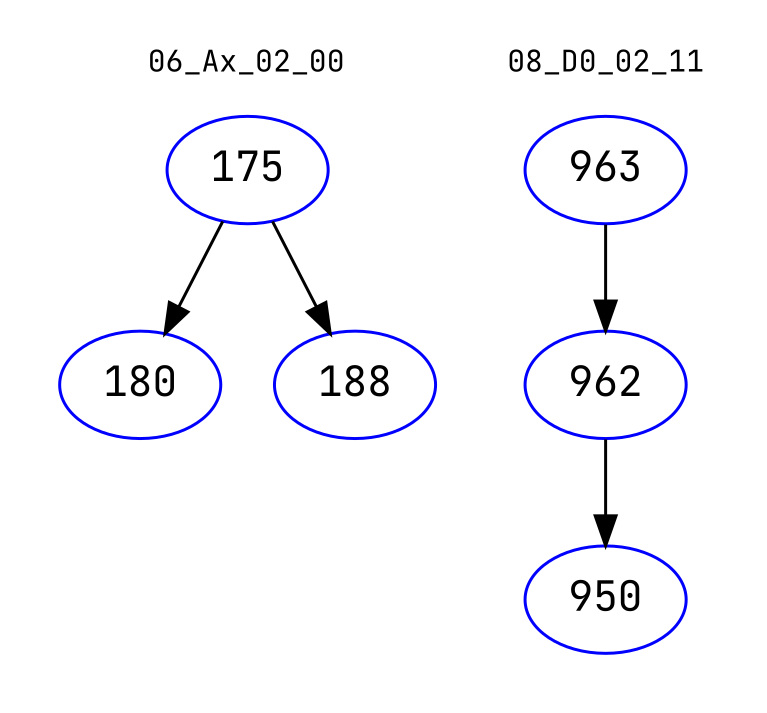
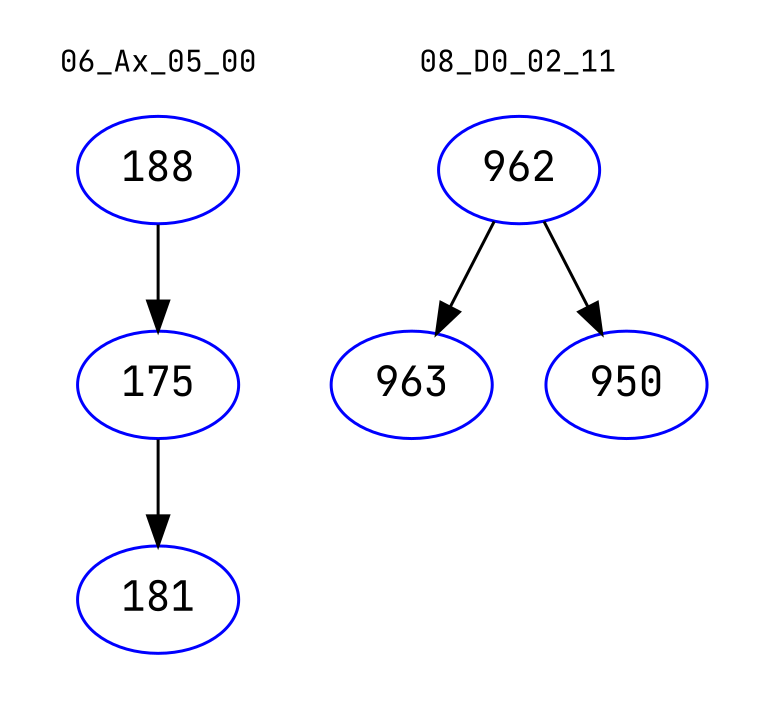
cluster "06_Ax_02_00": label "06_Ax_02_00" -> "06_Ax_05_00"
edge "963" -> "962": reversed
edge "175" -> "188": reversed
node "180": label "180" -> "181"
